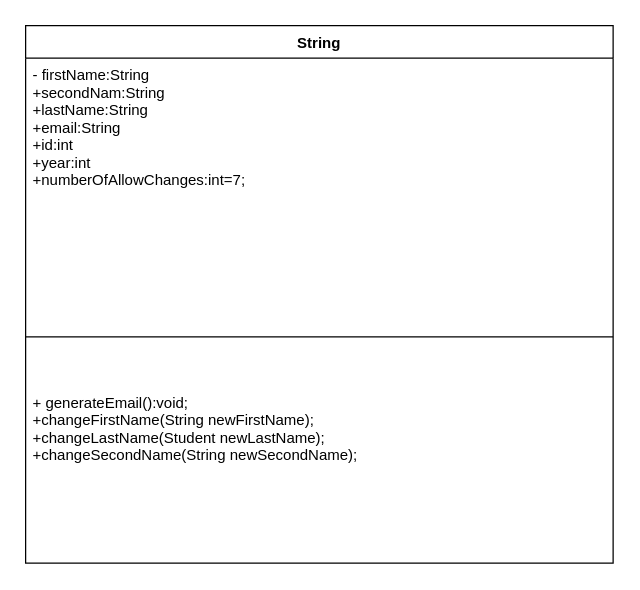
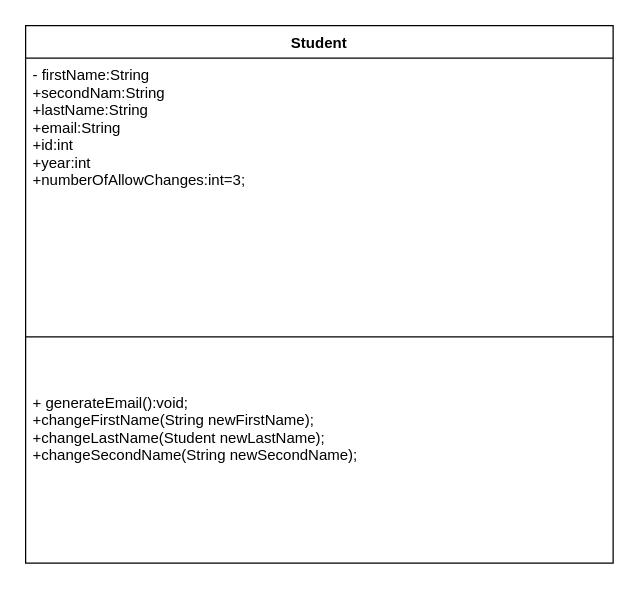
node "String": label "String" -> "Student"
node "- firstName:String +secondNam:String +lastName:String +email:String +id:int +year:int +numberOfAllowChanges:int=7;": label "- firstName:String +secondNam:String +lastName:String +email:String +id:int +year:int +numberOfAllowChanges:int=7;" -> "- firstName:String +secondNam:String +lastName:String +email:String +id:int +year:int +numberOfAllowChanges:int=3;"
